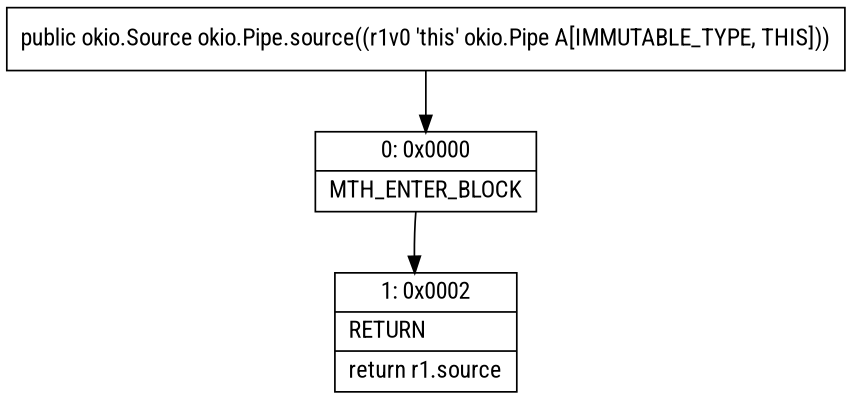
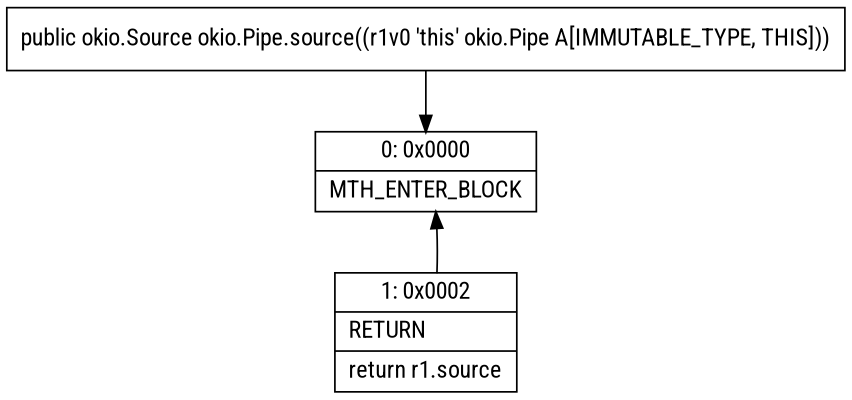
edge "0: 0x0000" -> "1: 0x0002": reversed
